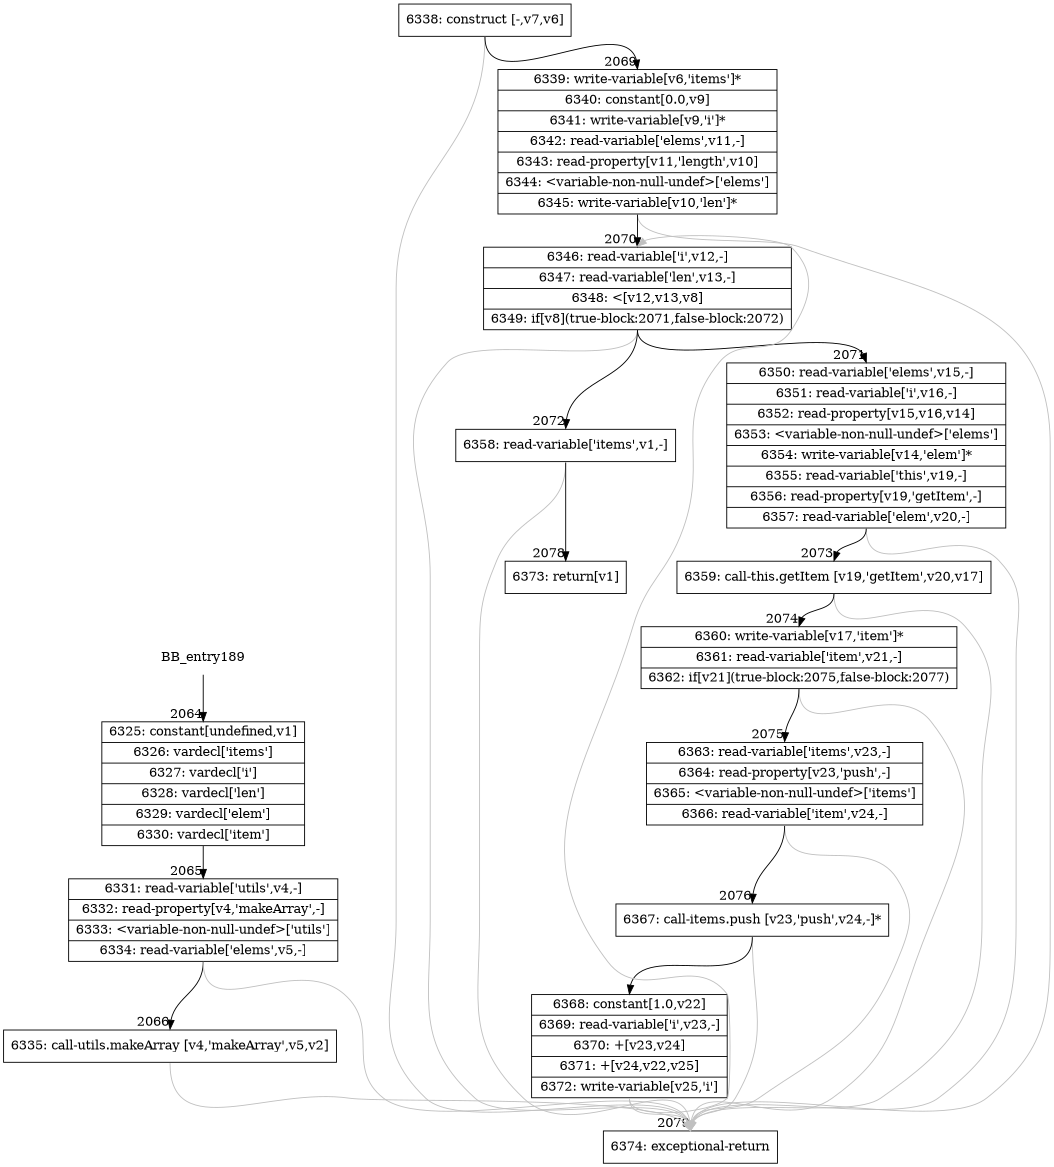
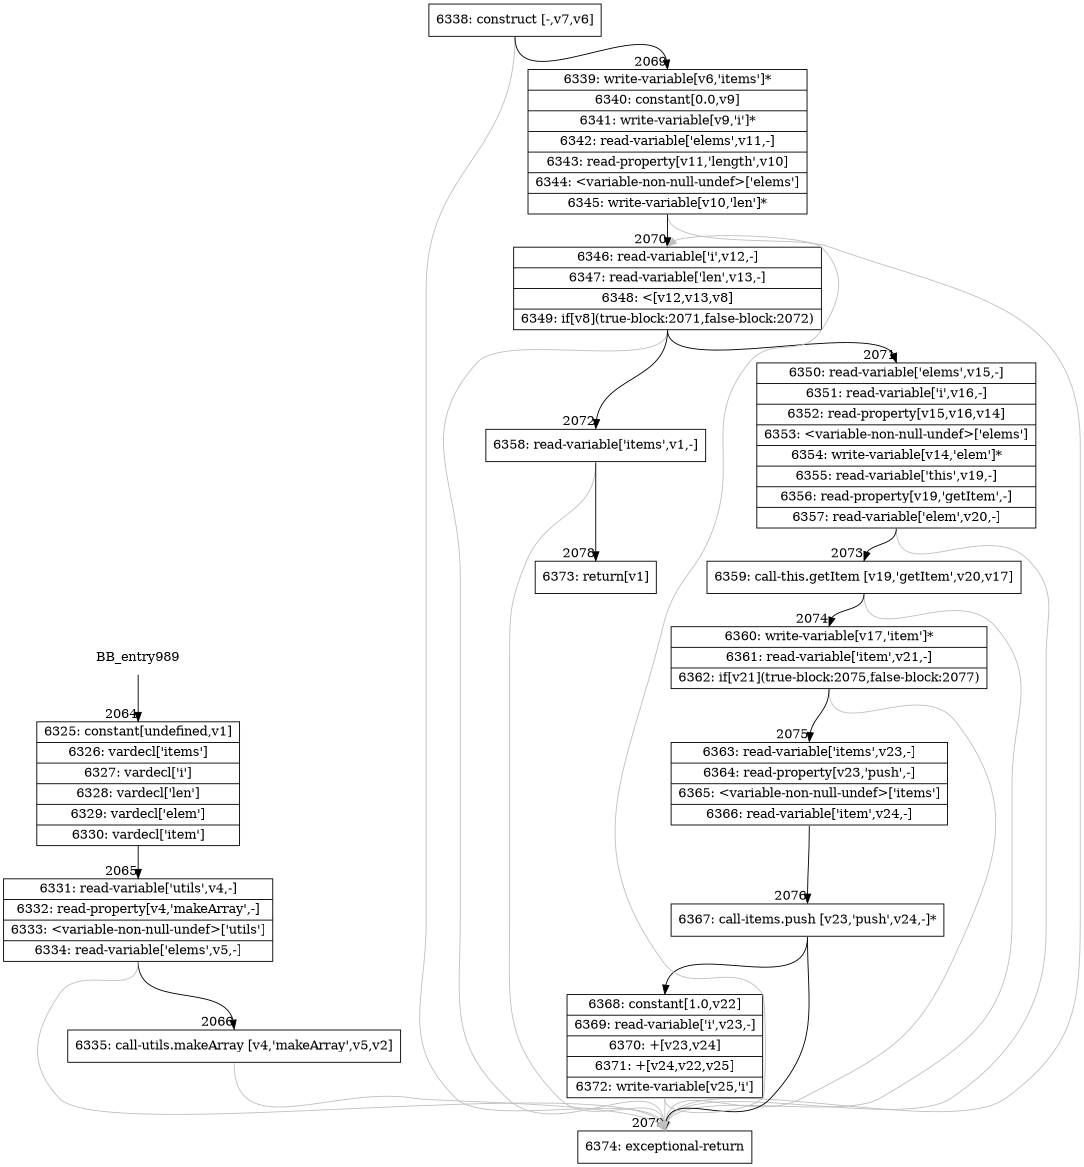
node "BB_entry189": label "BB_entry189" -> "BB_entry989"
edge "6363: read-variable['items',v23,-]" -> "6374: exceptional-return": removed
edge "6367: call-items.push [v23,'push',v24,-]*" -> "6374: exceptional-return": color gray -> black
